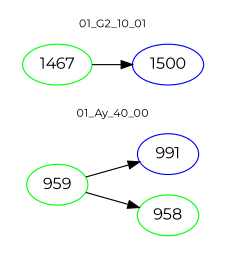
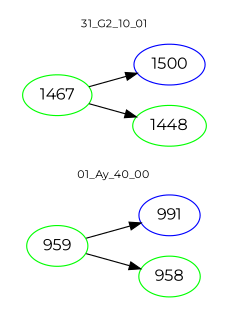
cluster "01_G2_10_01": label "01_G2_10_01" -> "31_G2_10_01"
node "1448": added
